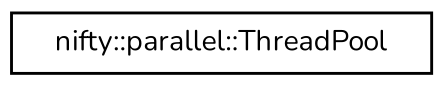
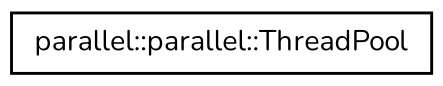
node "nifty::parallel::ThreadPool": label "nifty::parallel::ThreadPool" -> "parallel::parallel::ThreadPool"
